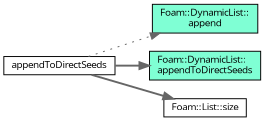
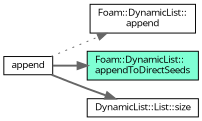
node "Foam::DynamicList:: append": fillcolor aquamarine -> white
node "appendToDirectSeeds": label "appendToDirectSeeds" -> "append"
node "Foam::List::size": label "Foam::List::size" -> "DynamicList::List::size"
